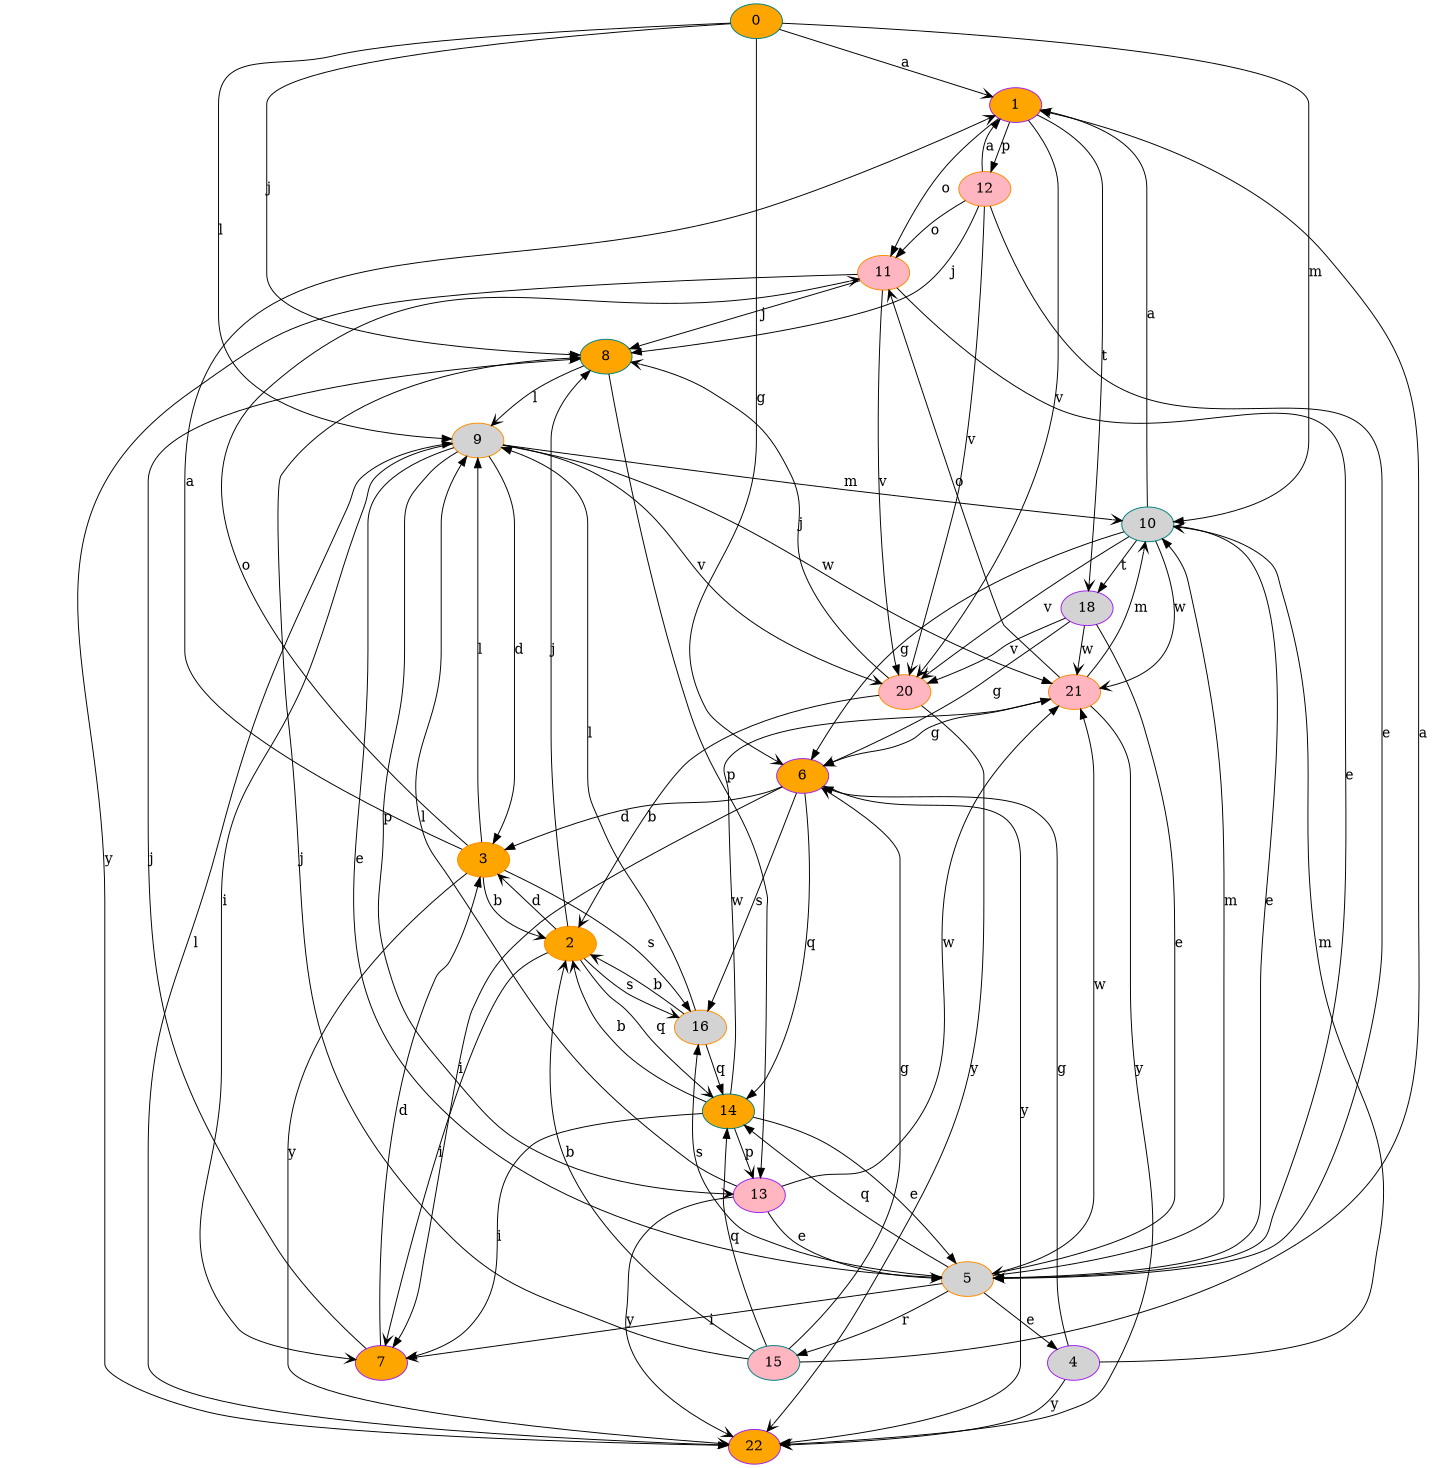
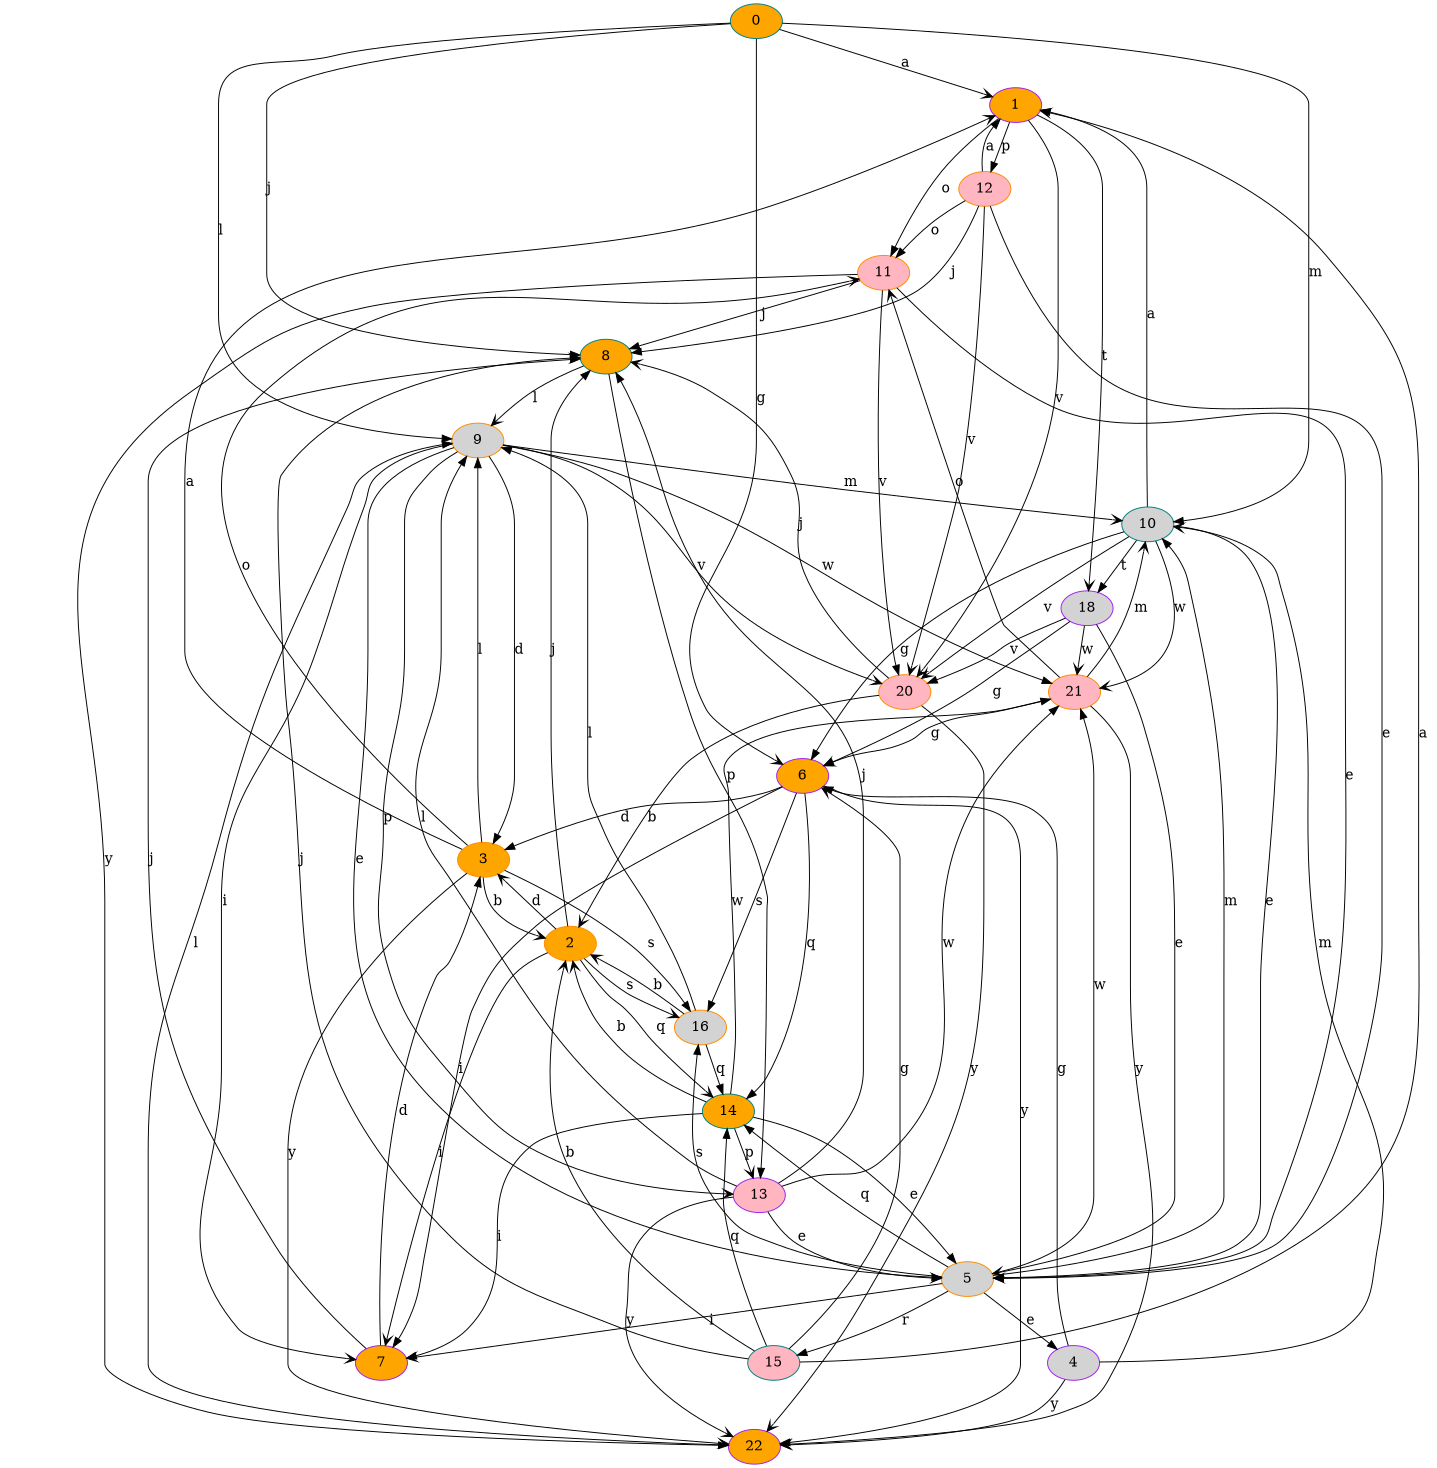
edge "13" -> "8": added, label "j"
